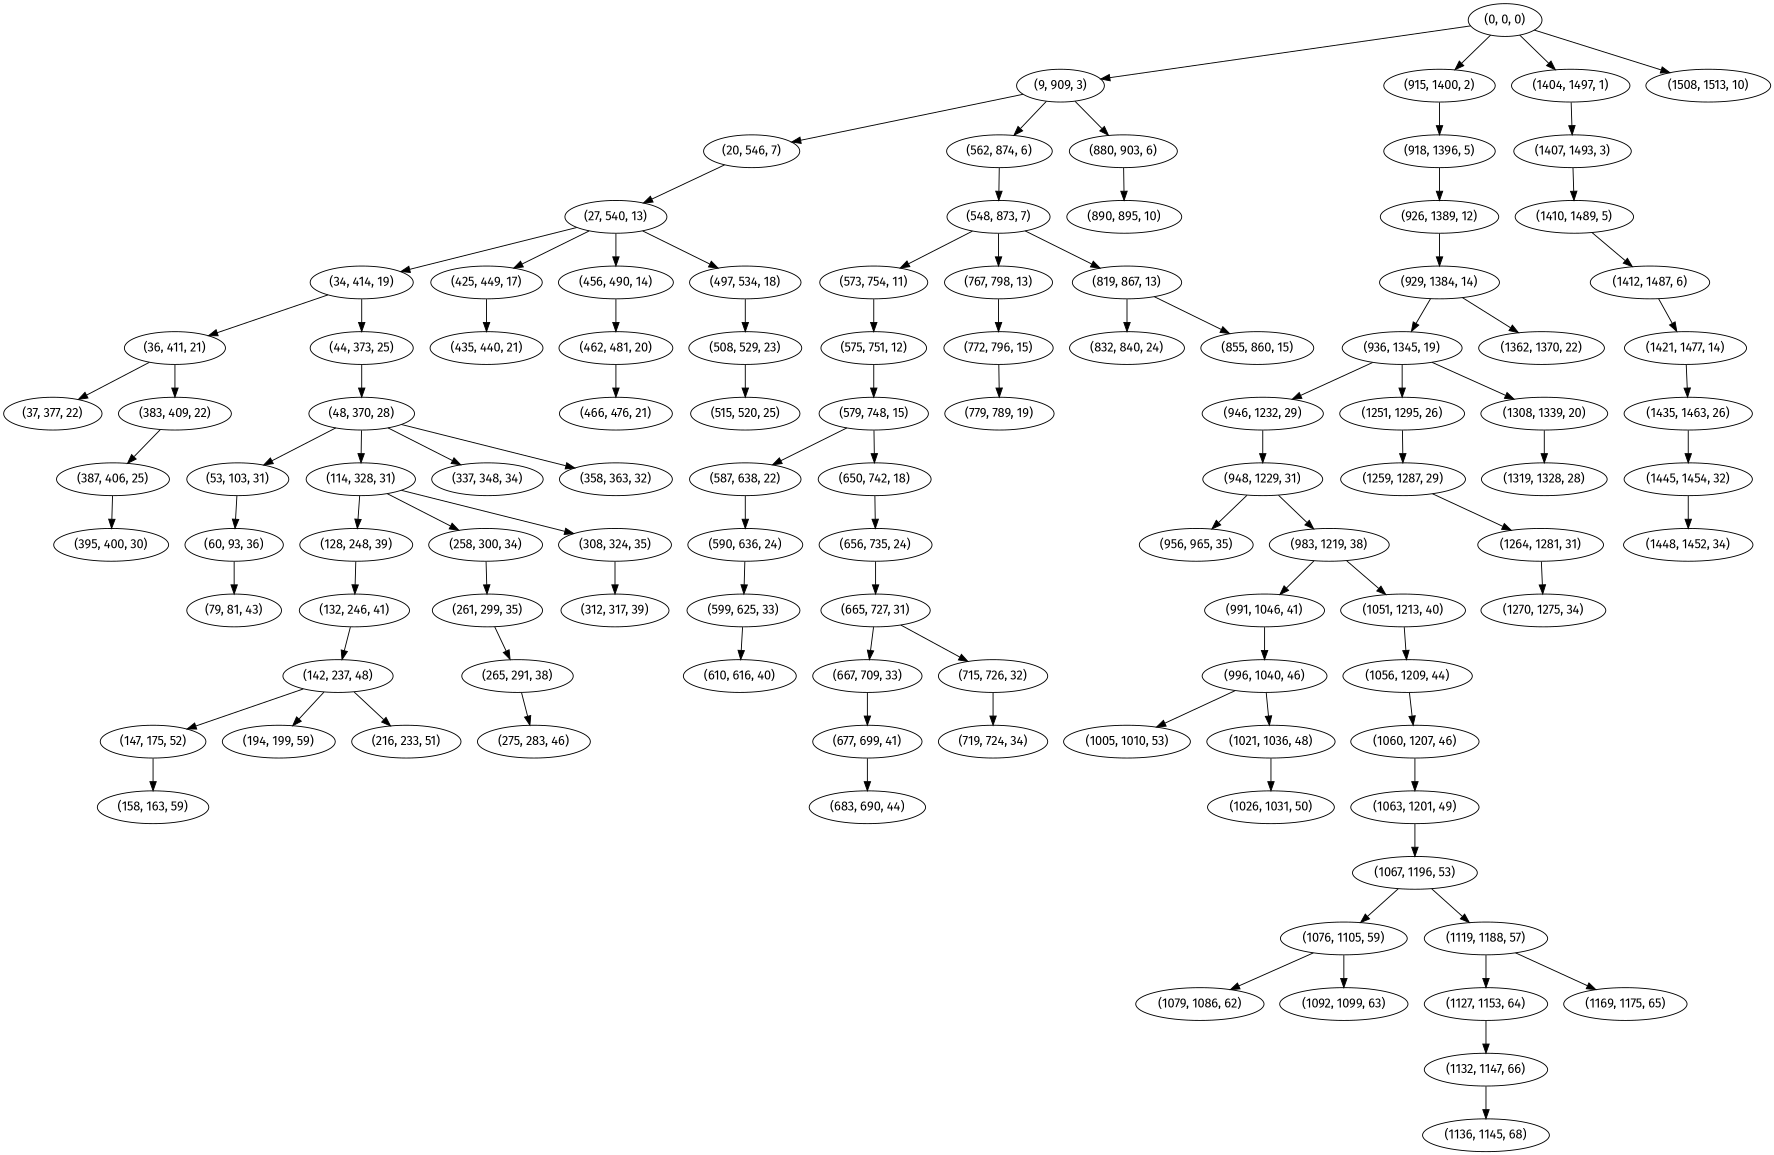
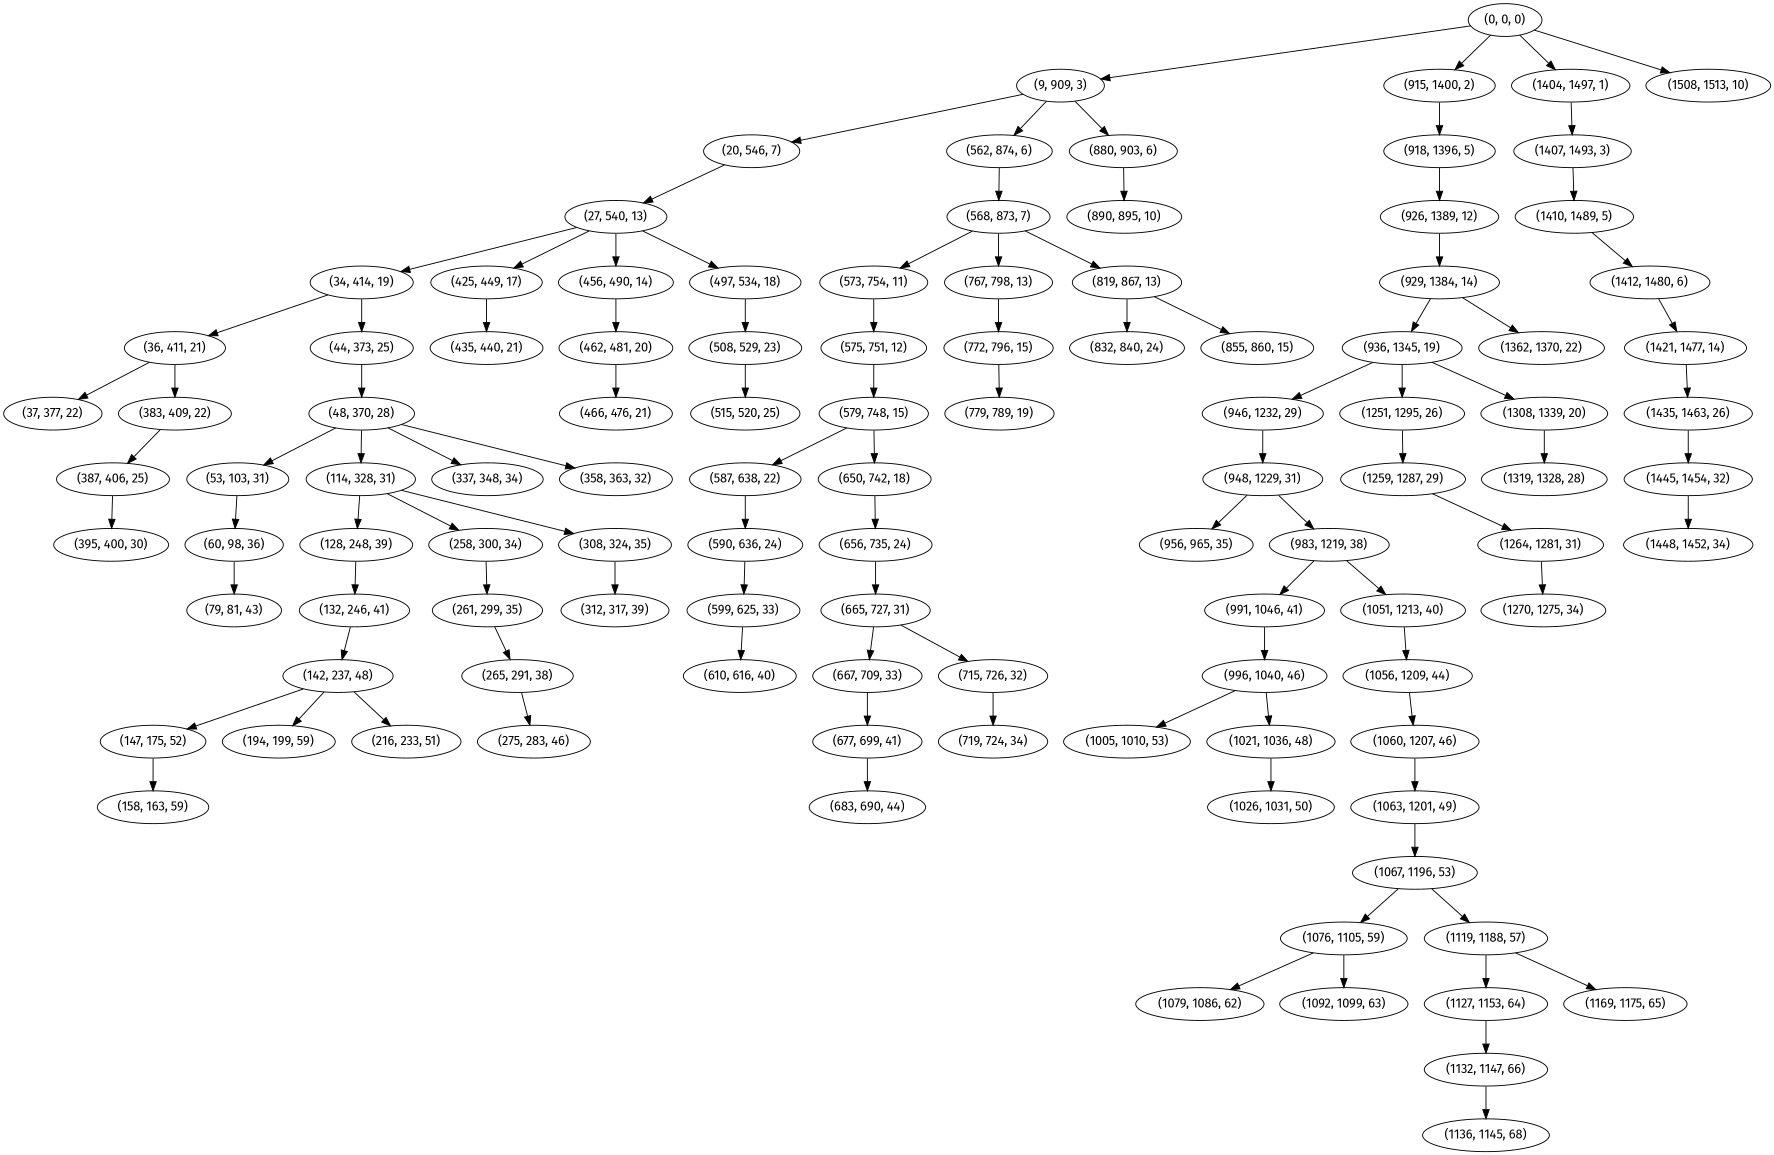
node "(548, 873, 7)": label "(548, 873, 7)" -> "(568, 873, 7)"
node "(1412, 1487, 6)": label "(1412, 1487, 6)" -> "(1412, 1480, 6)"
node "(60, 93, 36)": label "(60, 93, 36)" -> "(60, 98, 36)"
